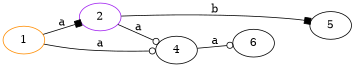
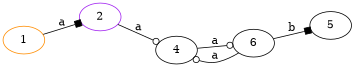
edge "2" -> "5": now "6" -> "5"
edge "1" -> "4": now "6" -> "4"
